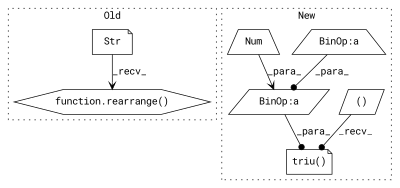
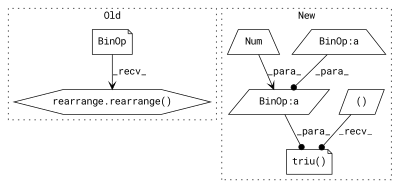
node "Str": label "Str" -> "BinOp"
node "function.rearrange()": label "function.rearrange()" -> "rearrange.rearrange()"
